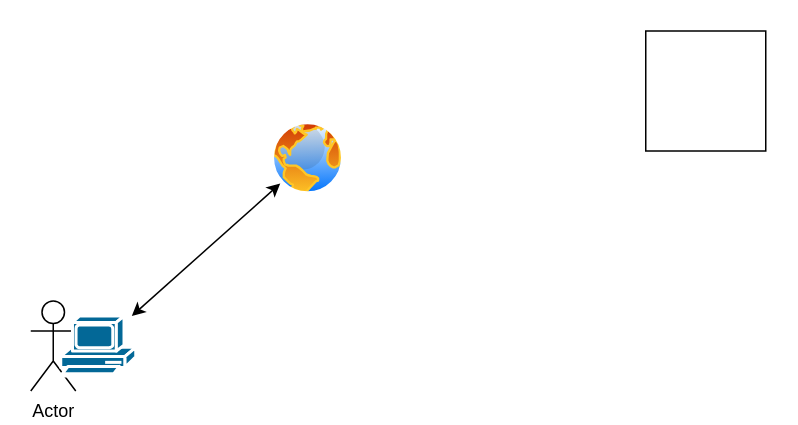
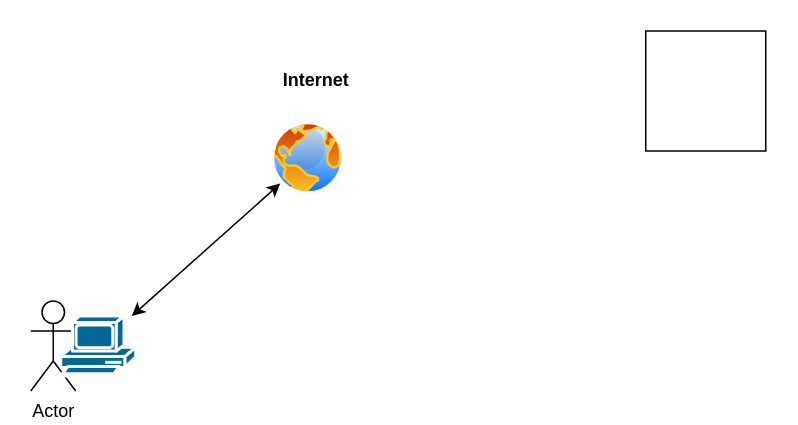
node "Internet": added
